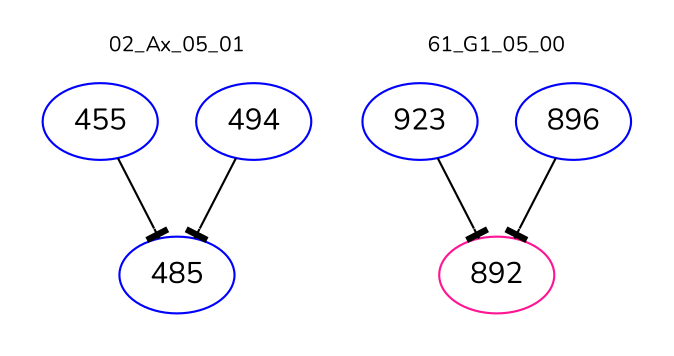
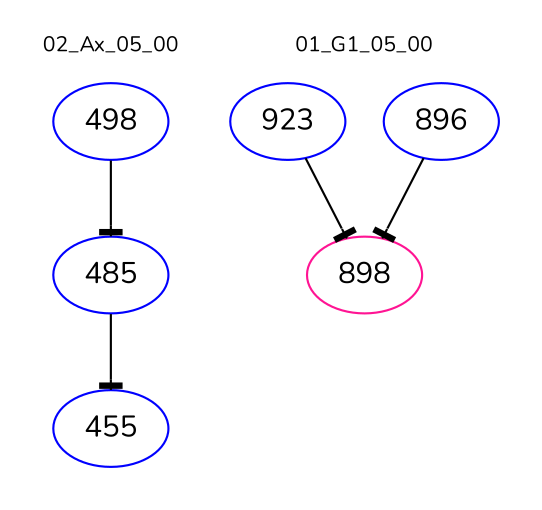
cluster "02_Ax_05_01": label "02_Ax_05_01" -> "02_Ax_05_00"
cluster "61_G1_05_00": label "61_G1_05_00" -> "01_G1_05_00"
node "494": label "494" -> "498"
edge "455" -> "485": reversed
node "892": label "892" -> "898"
